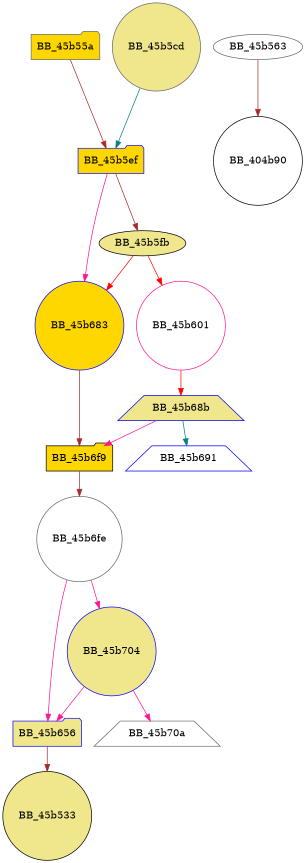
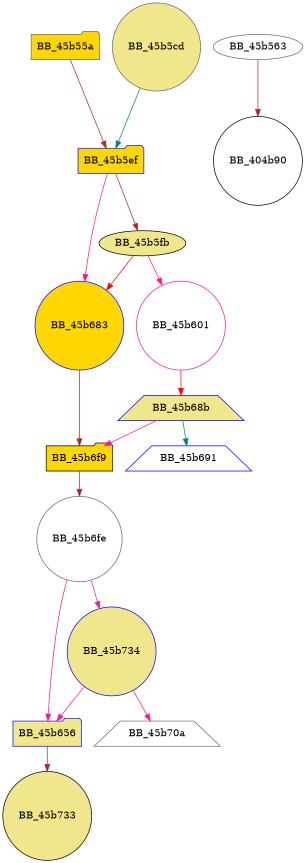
edge "BB_45b5fb" -> "BB_45b601": color red -> deeppink
node "BB_45b704": label "BB_45b704" -> "BB_45b734"
node "BB_45b533": label "BB_45b533" -> "BB_45b733"
